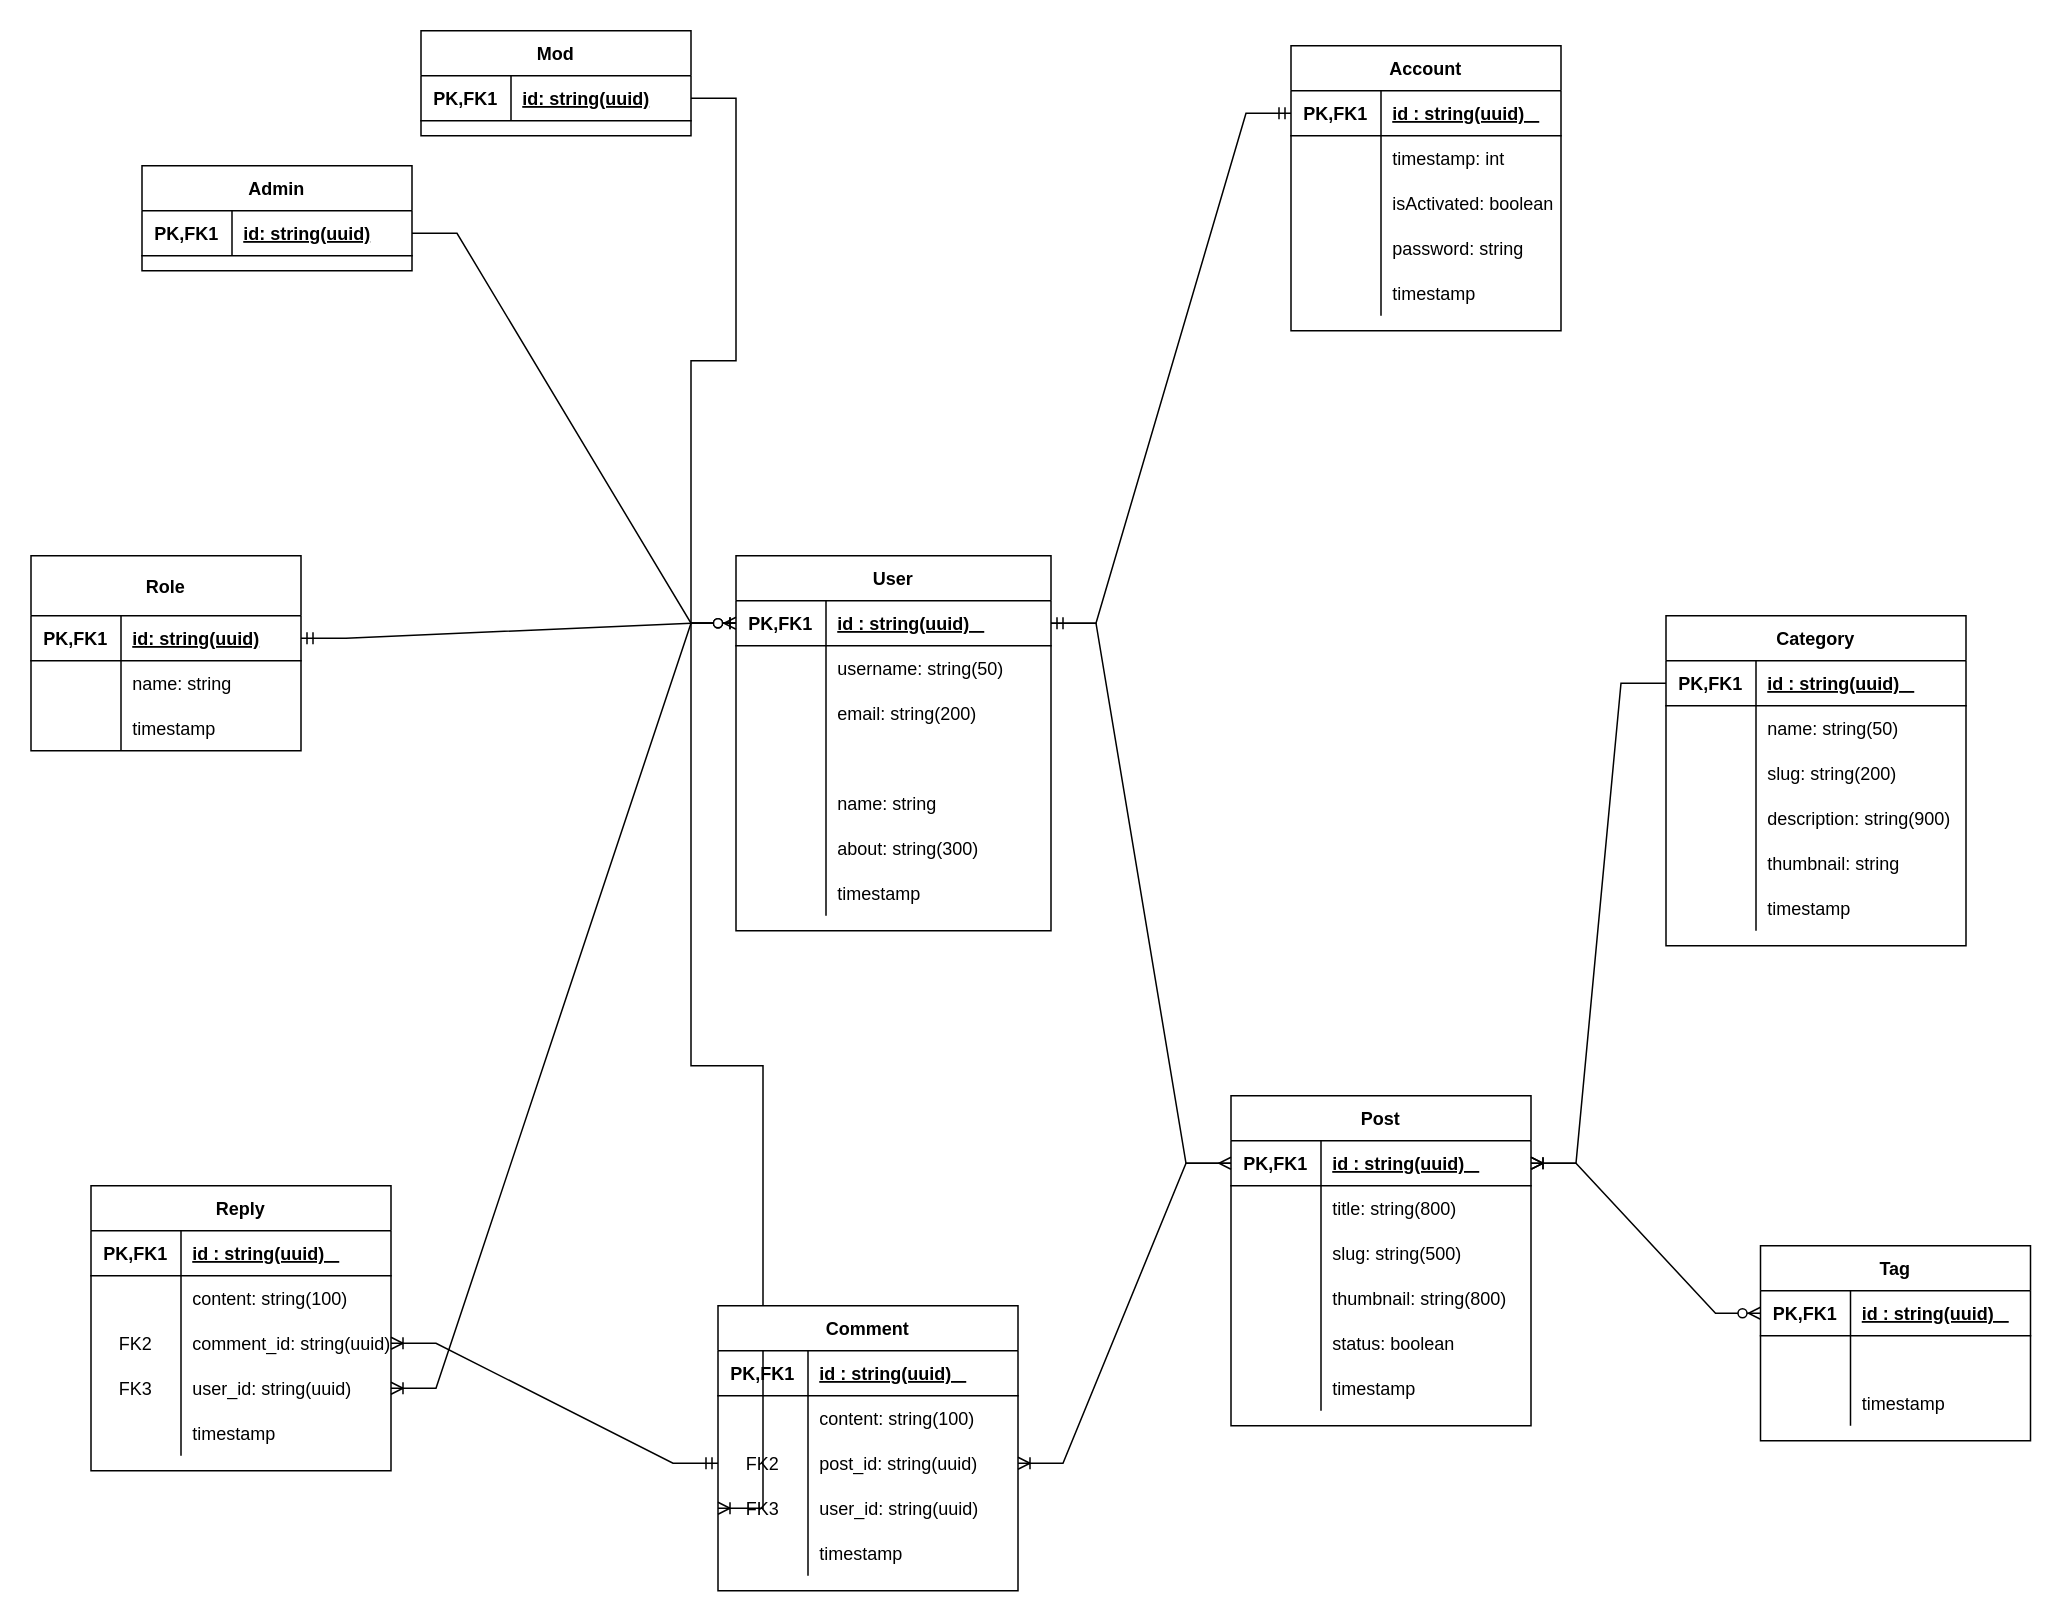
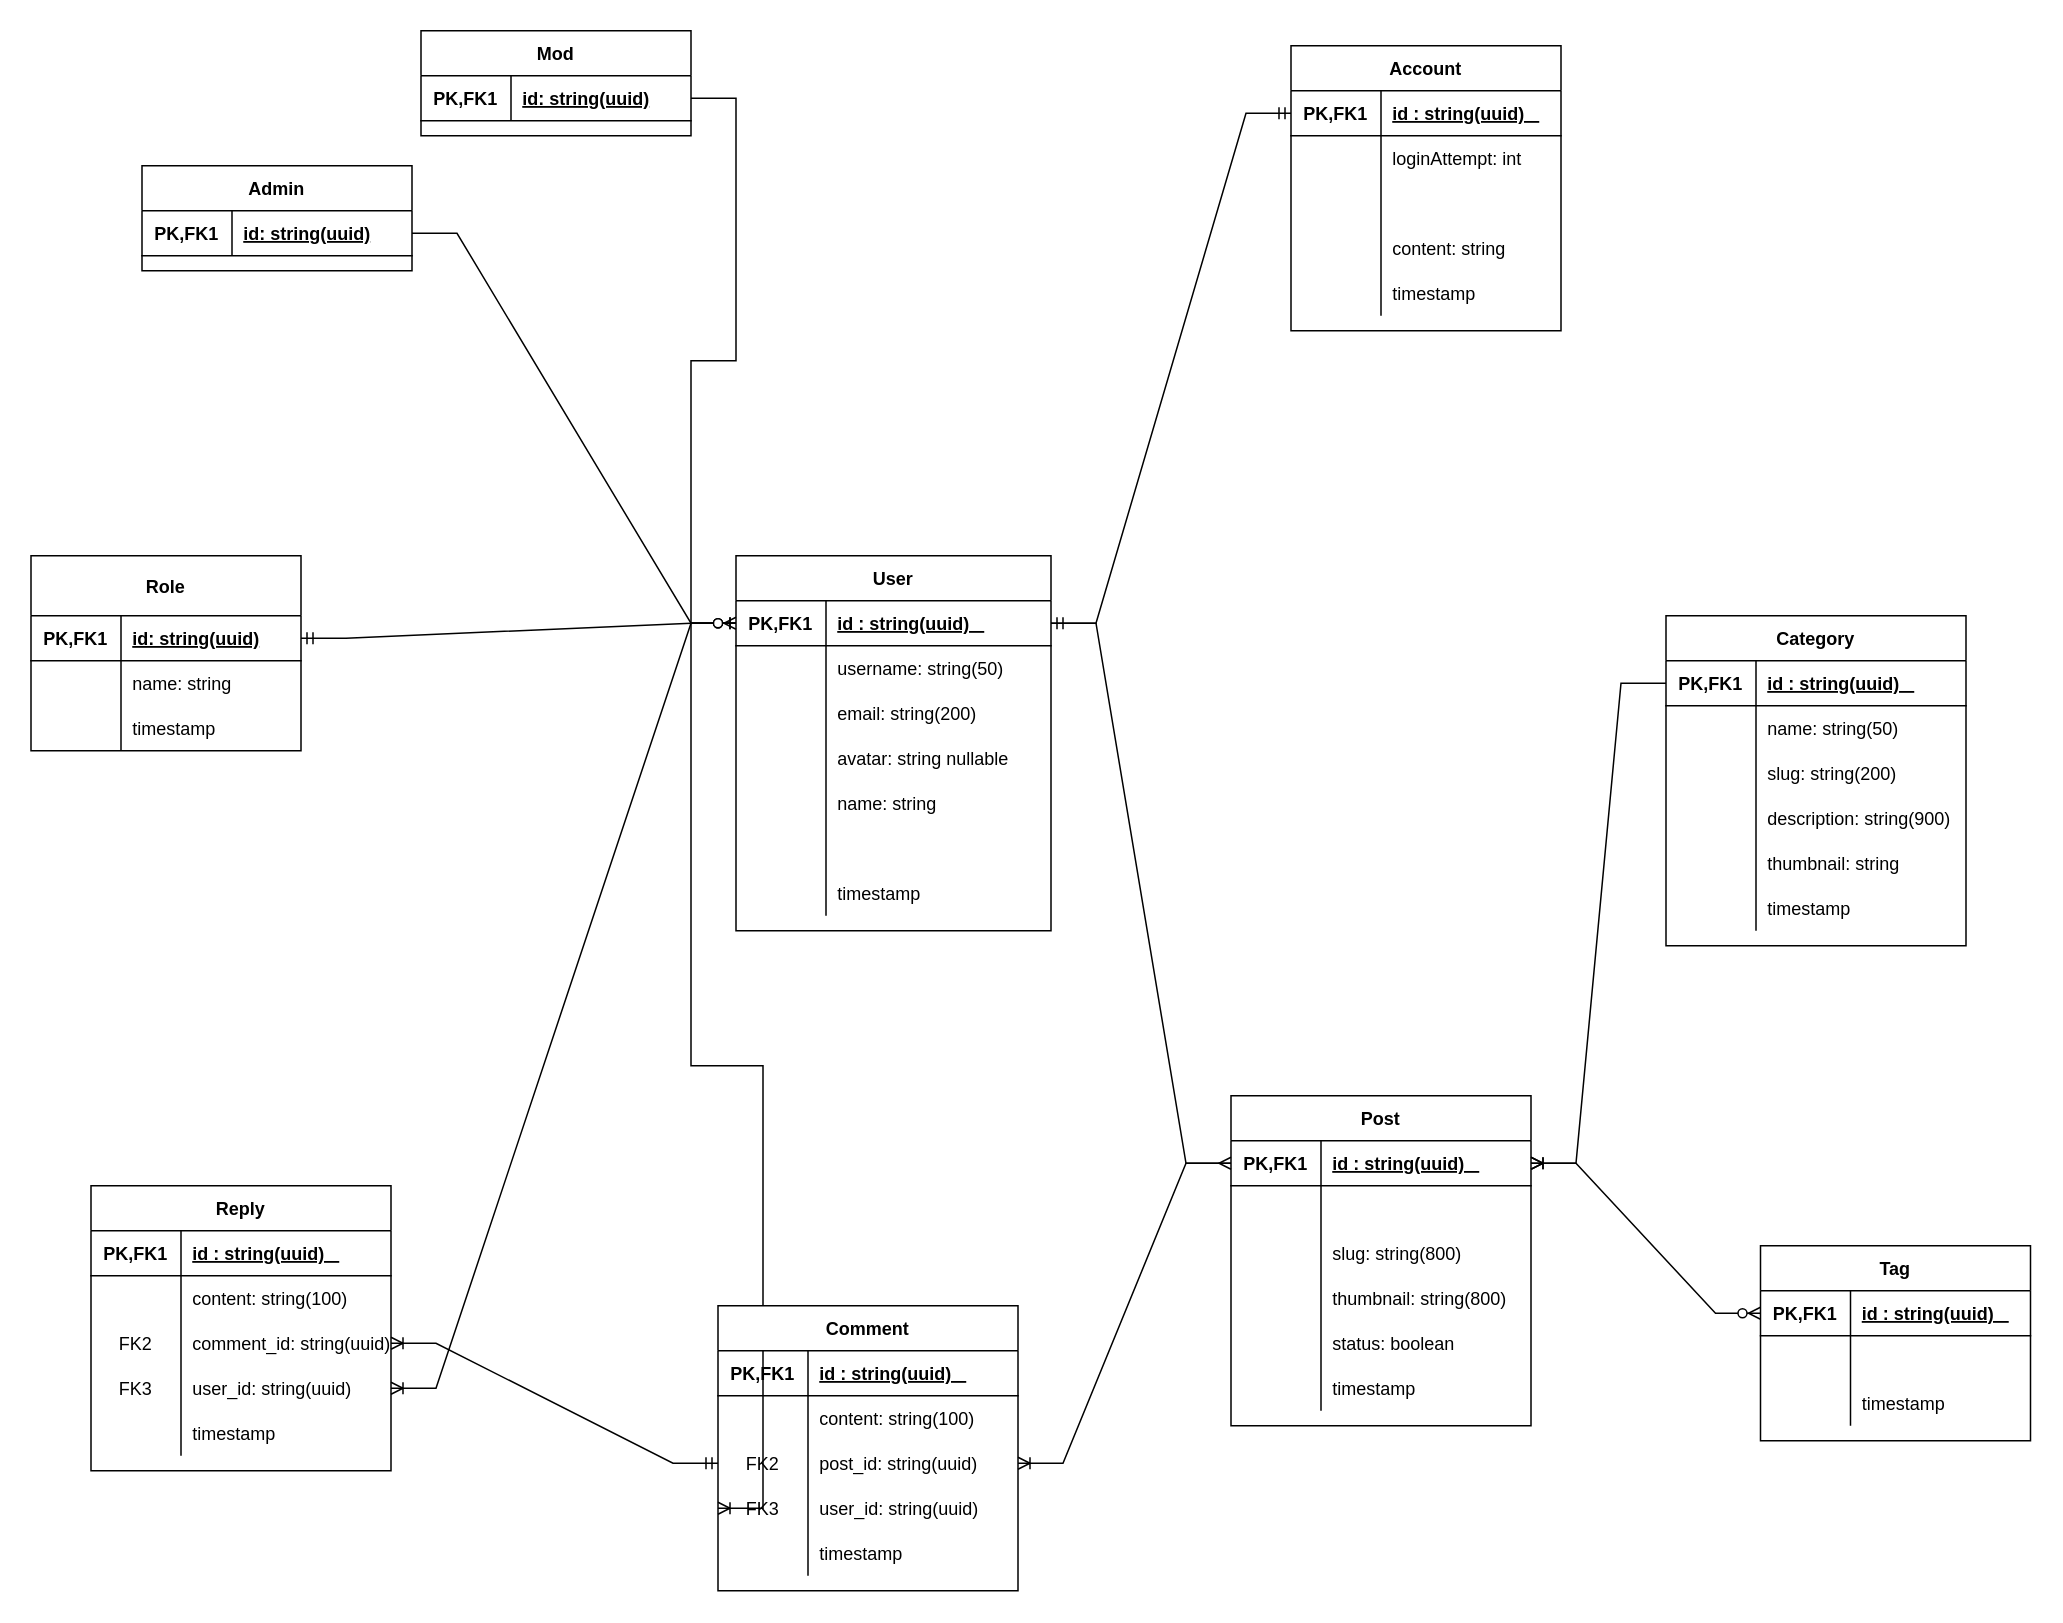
node "timestamp: int": label "timestamp: int" -> "loginAttempt: int"
node "isActivated: boolean": removed
node "password: string": label "password: string" -> "content: string"
node "avatar: string nullable": added
node "about: string(300)": removed
node "title: string(800)": removed
node "slug: string(500)": label "slug: string(500)" -> "slug: string(800)"
